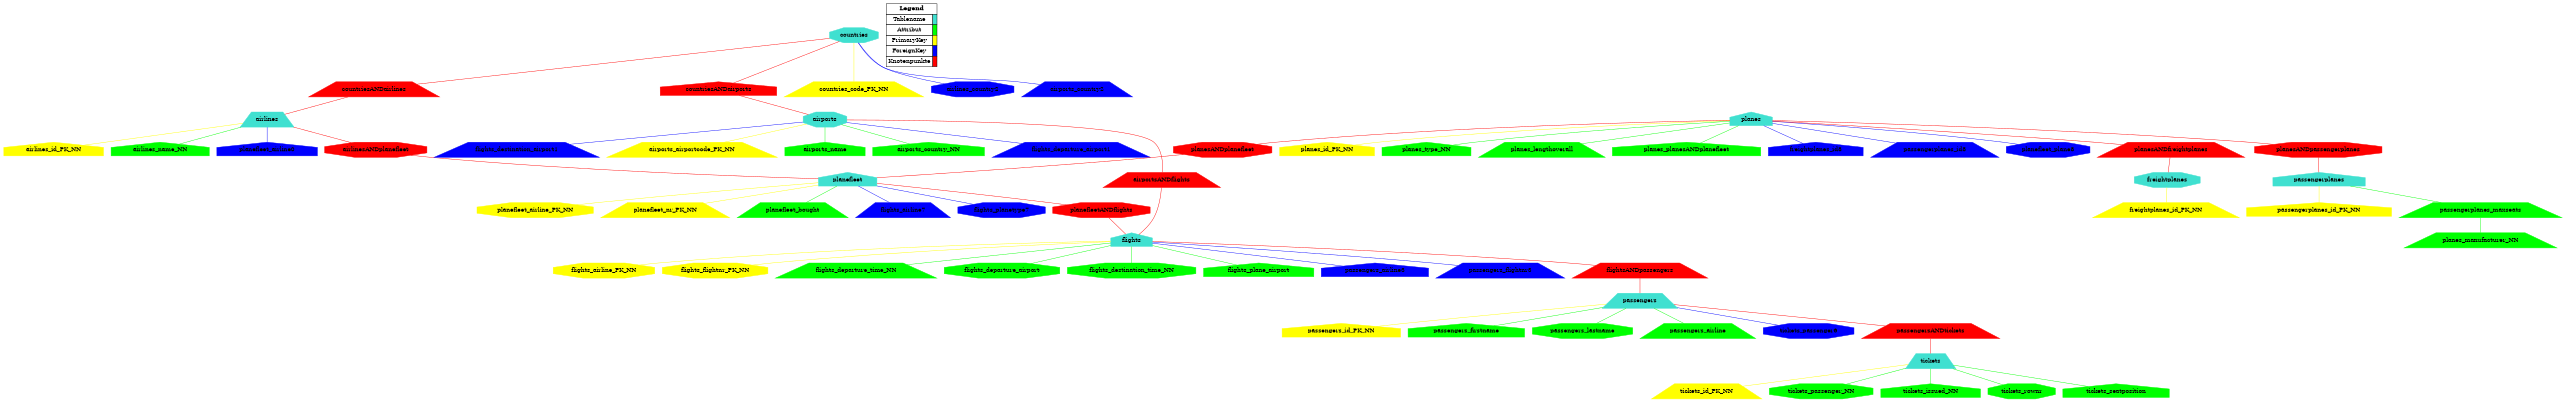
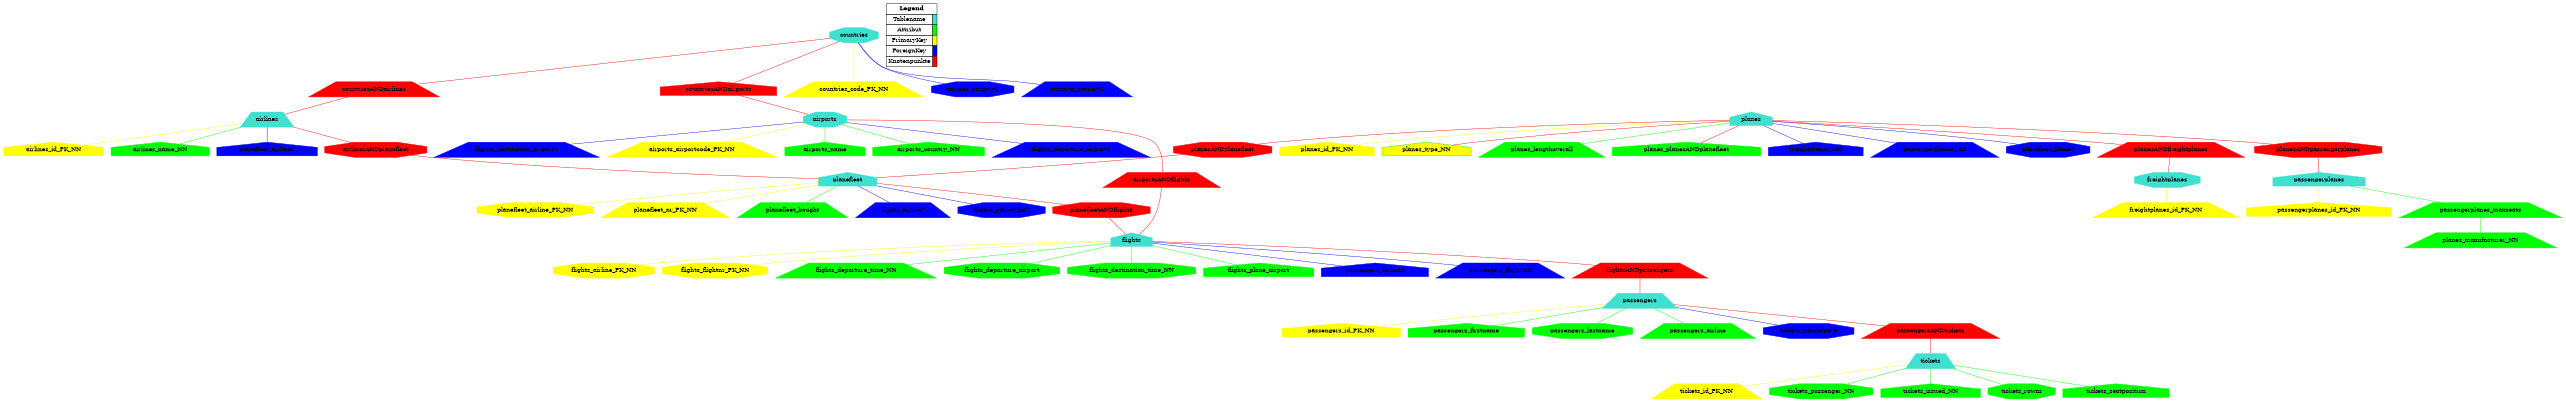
edge "planes" -- "planes_type_NN": color green -> red
edge "planes" -- "planes_planesANDplanefleet": color green -> red
node "planes_type_NN": fillcolor green -> yellow
